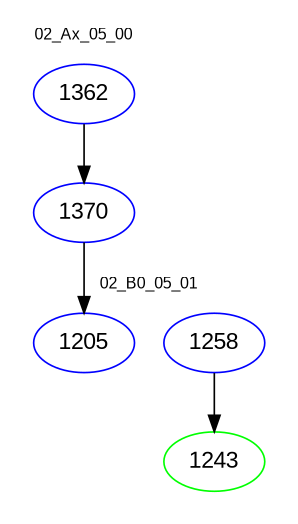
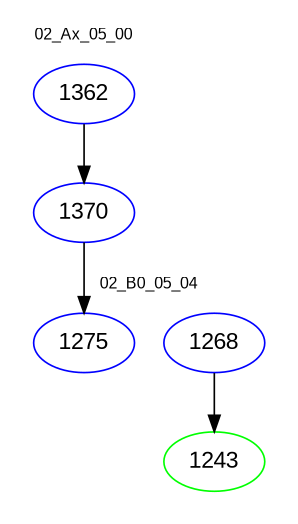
cluster "02_B0_05_01": label "02_B0_05_01" -> "02_B0_05_04"
node "1205": label "1205" -> "1275"
node "1258": label "1258" -> "1268"
